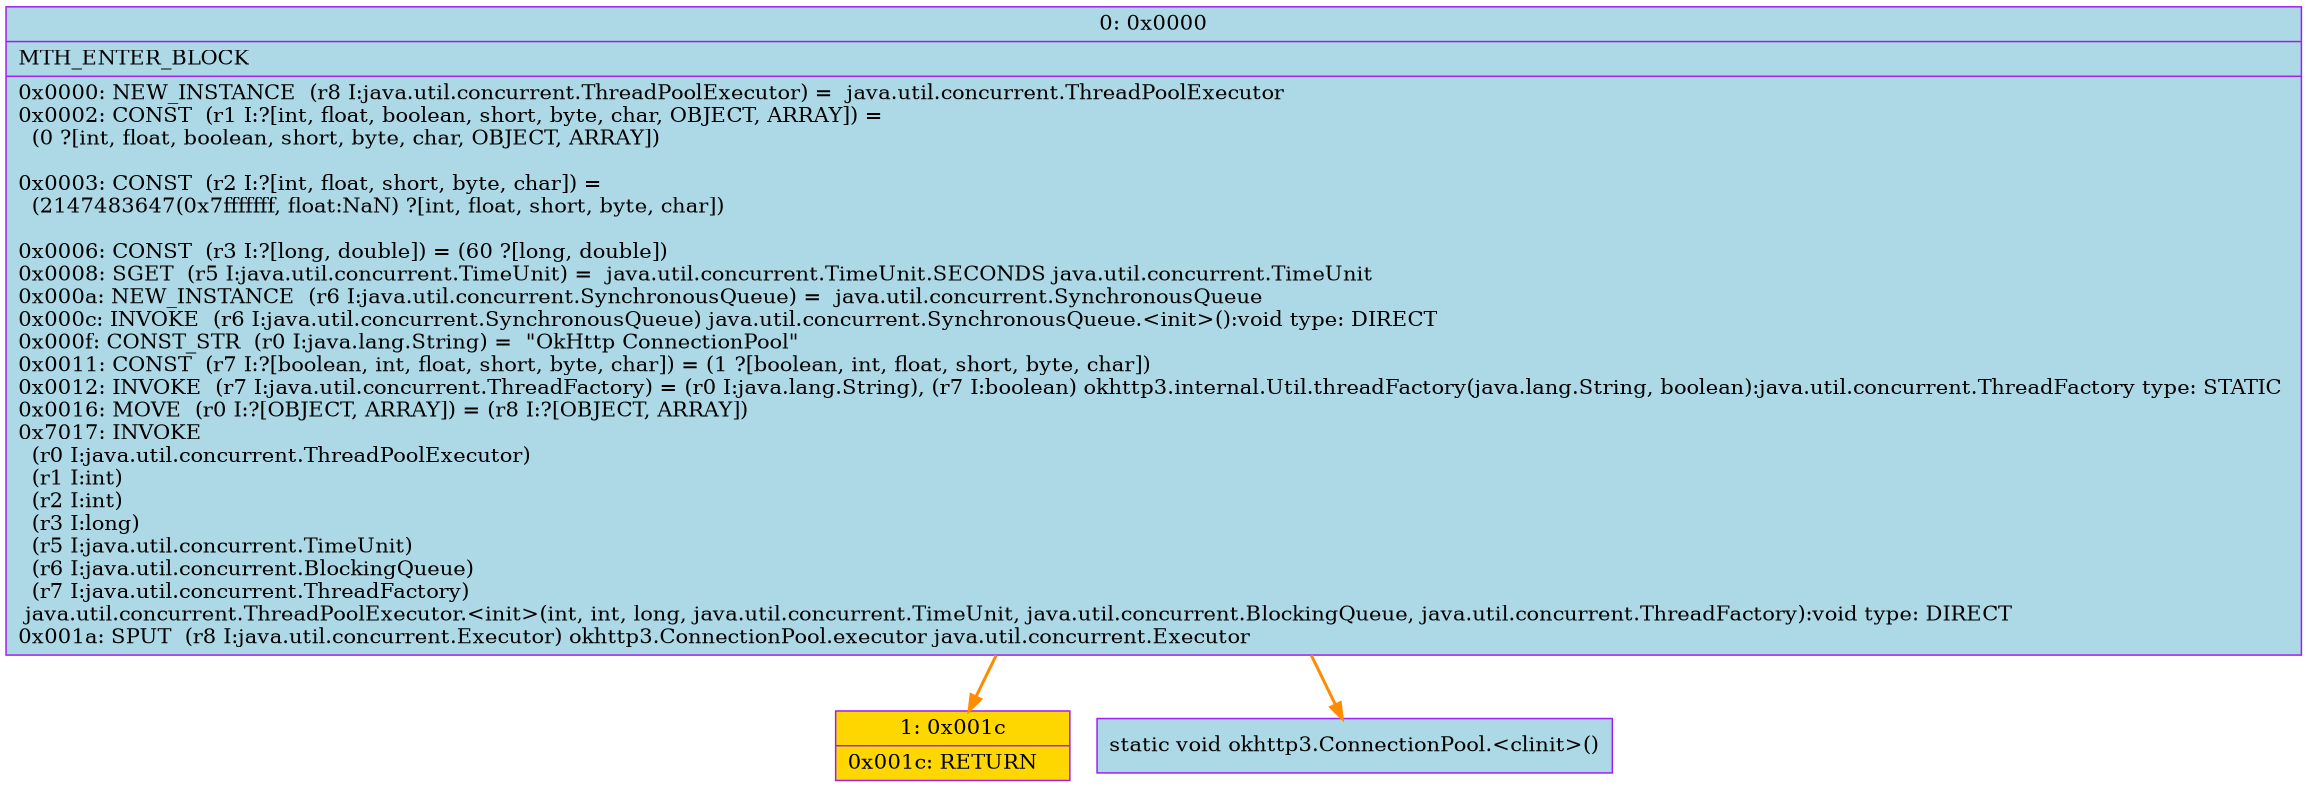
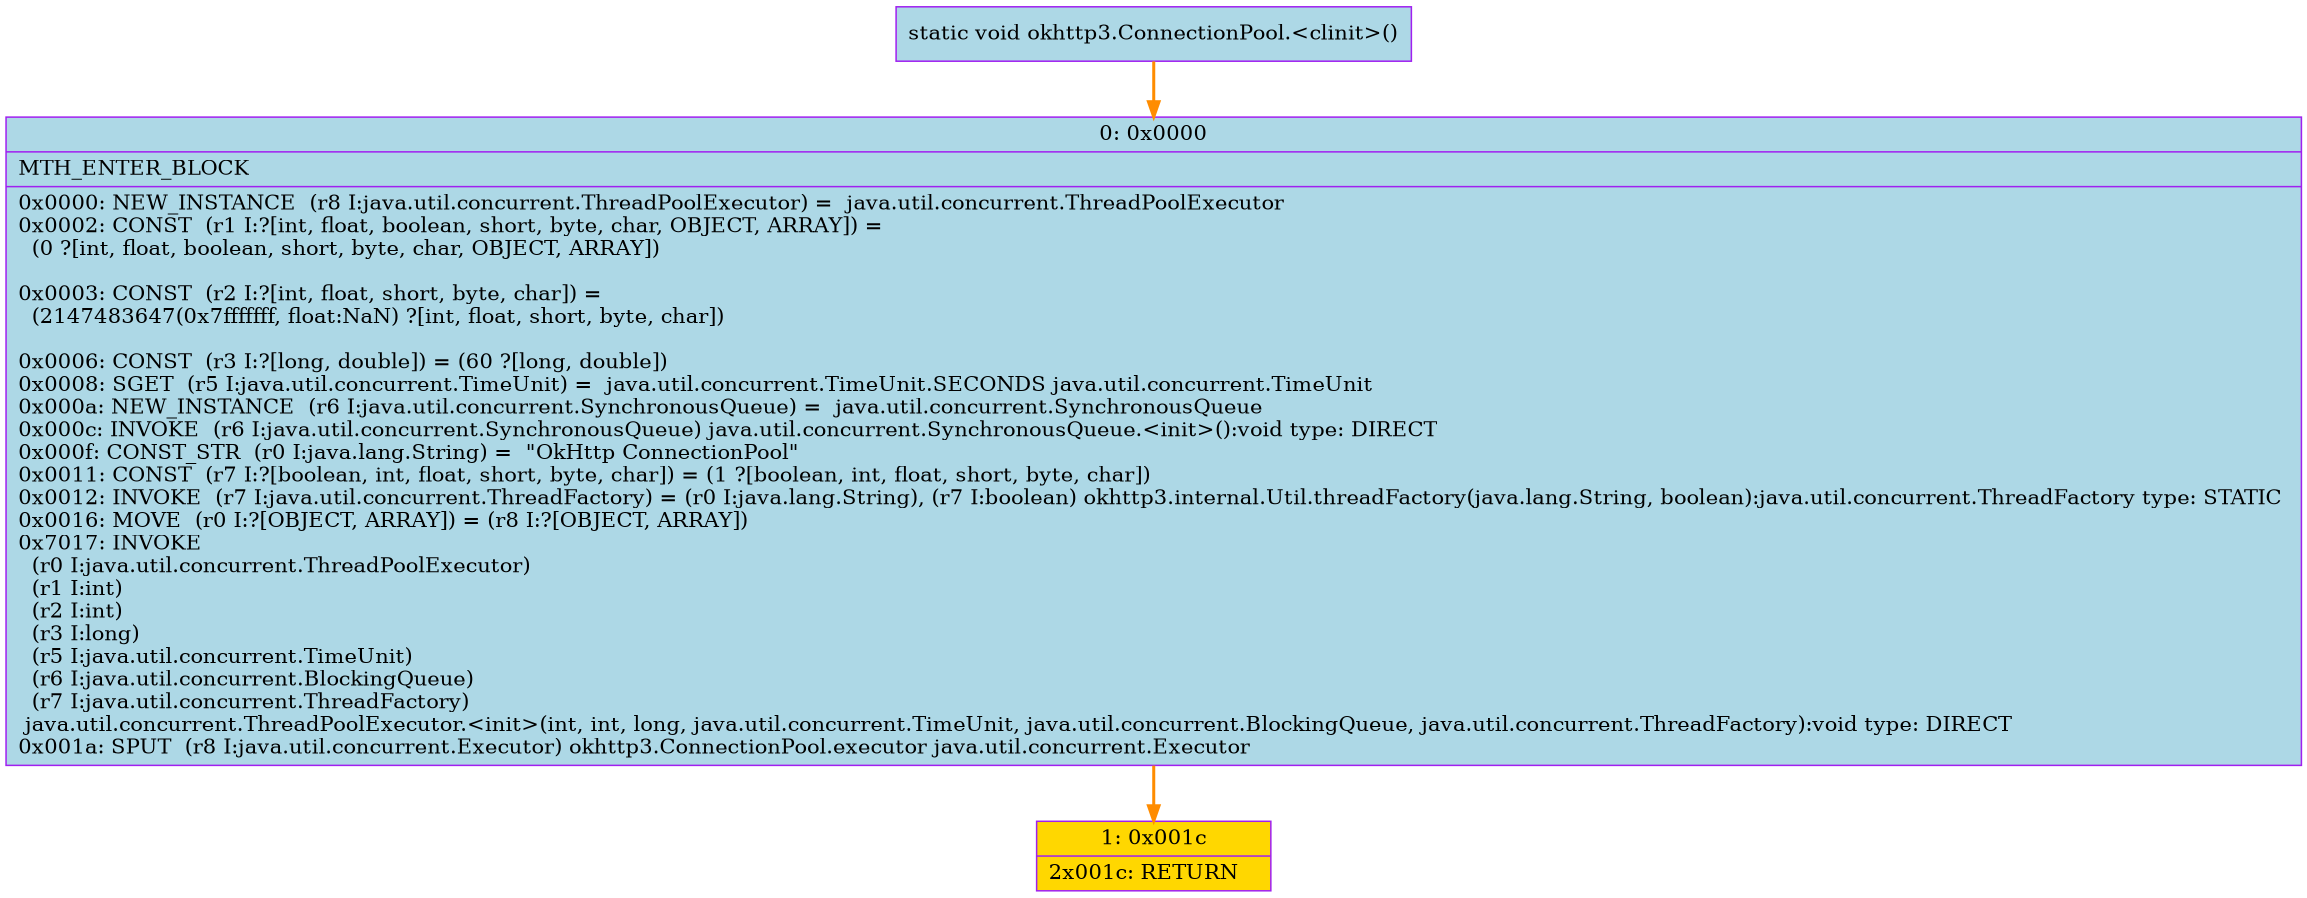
edge "0: 0x0000" -> "static void okhttp3.ConnectionPool.<clinit>()": reversed
node "1: 0x001c": text "0x001c: RETURN" -> "2x001c: RETURN"
